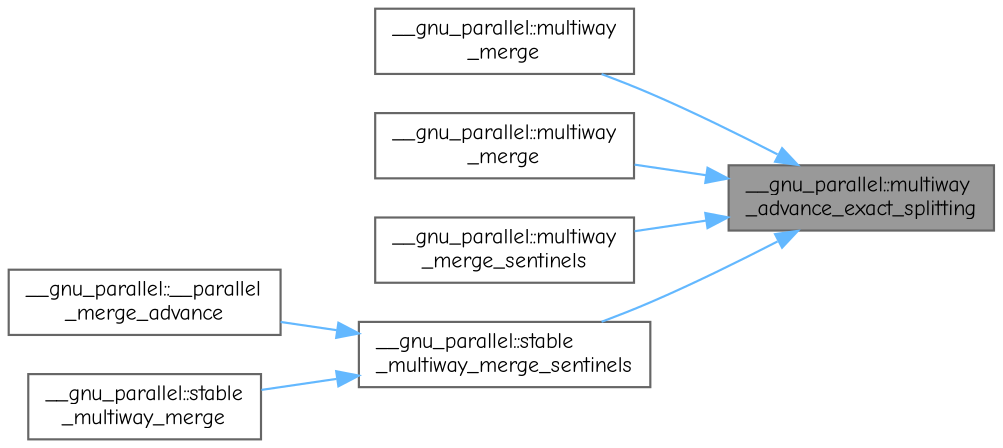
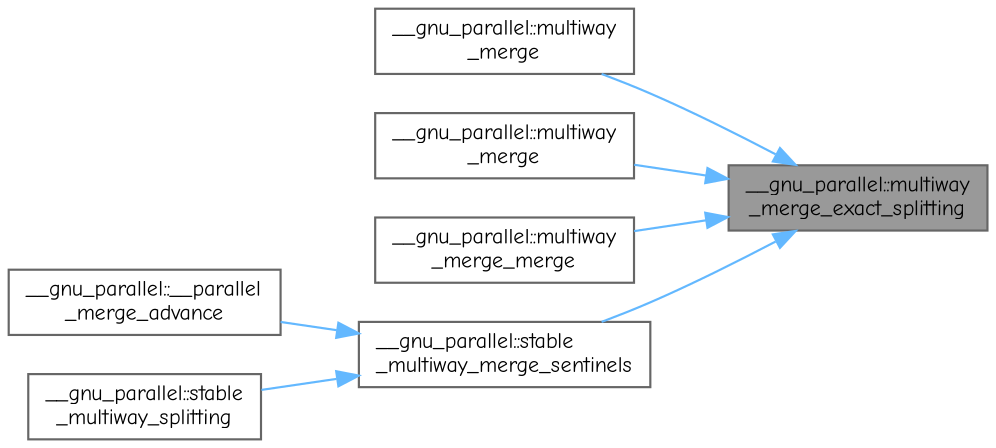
node "__gnu_parallel::multiway _advance_exact_splitting": label "__gnu_parallel::multiway _advance_exact_splitting" -> "__gnu_parallel::multiway _merge_exact_splitting"
node "__gnu_parallel::multiway _merge_sentinels": label "__gnu_parallel::multiway _merge_sentinels" -> "__gnu_parallel::multiway _merge_merge"
node "__gnu_parallel::stable _multiway_merge": label "__gnu_parallel::stable _multiway_merge" -> "__gnu_parallel::stable _multiway_splitting"
